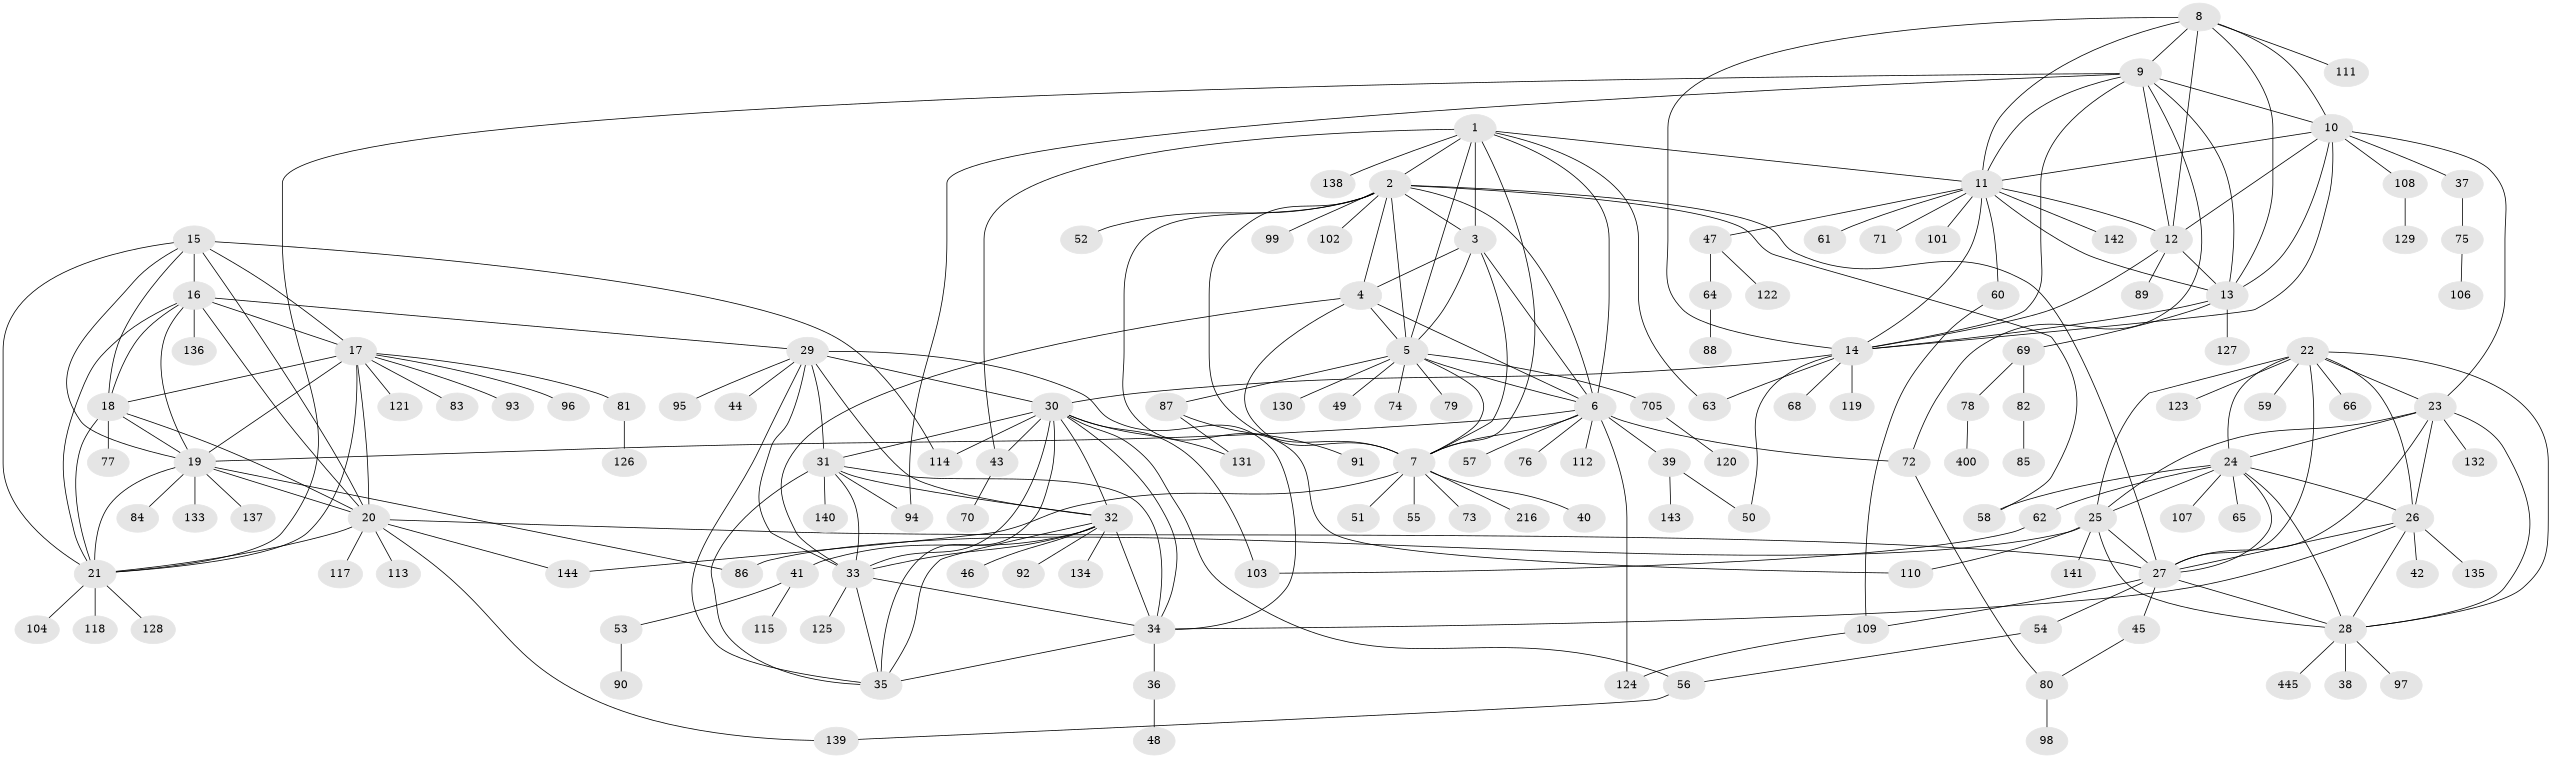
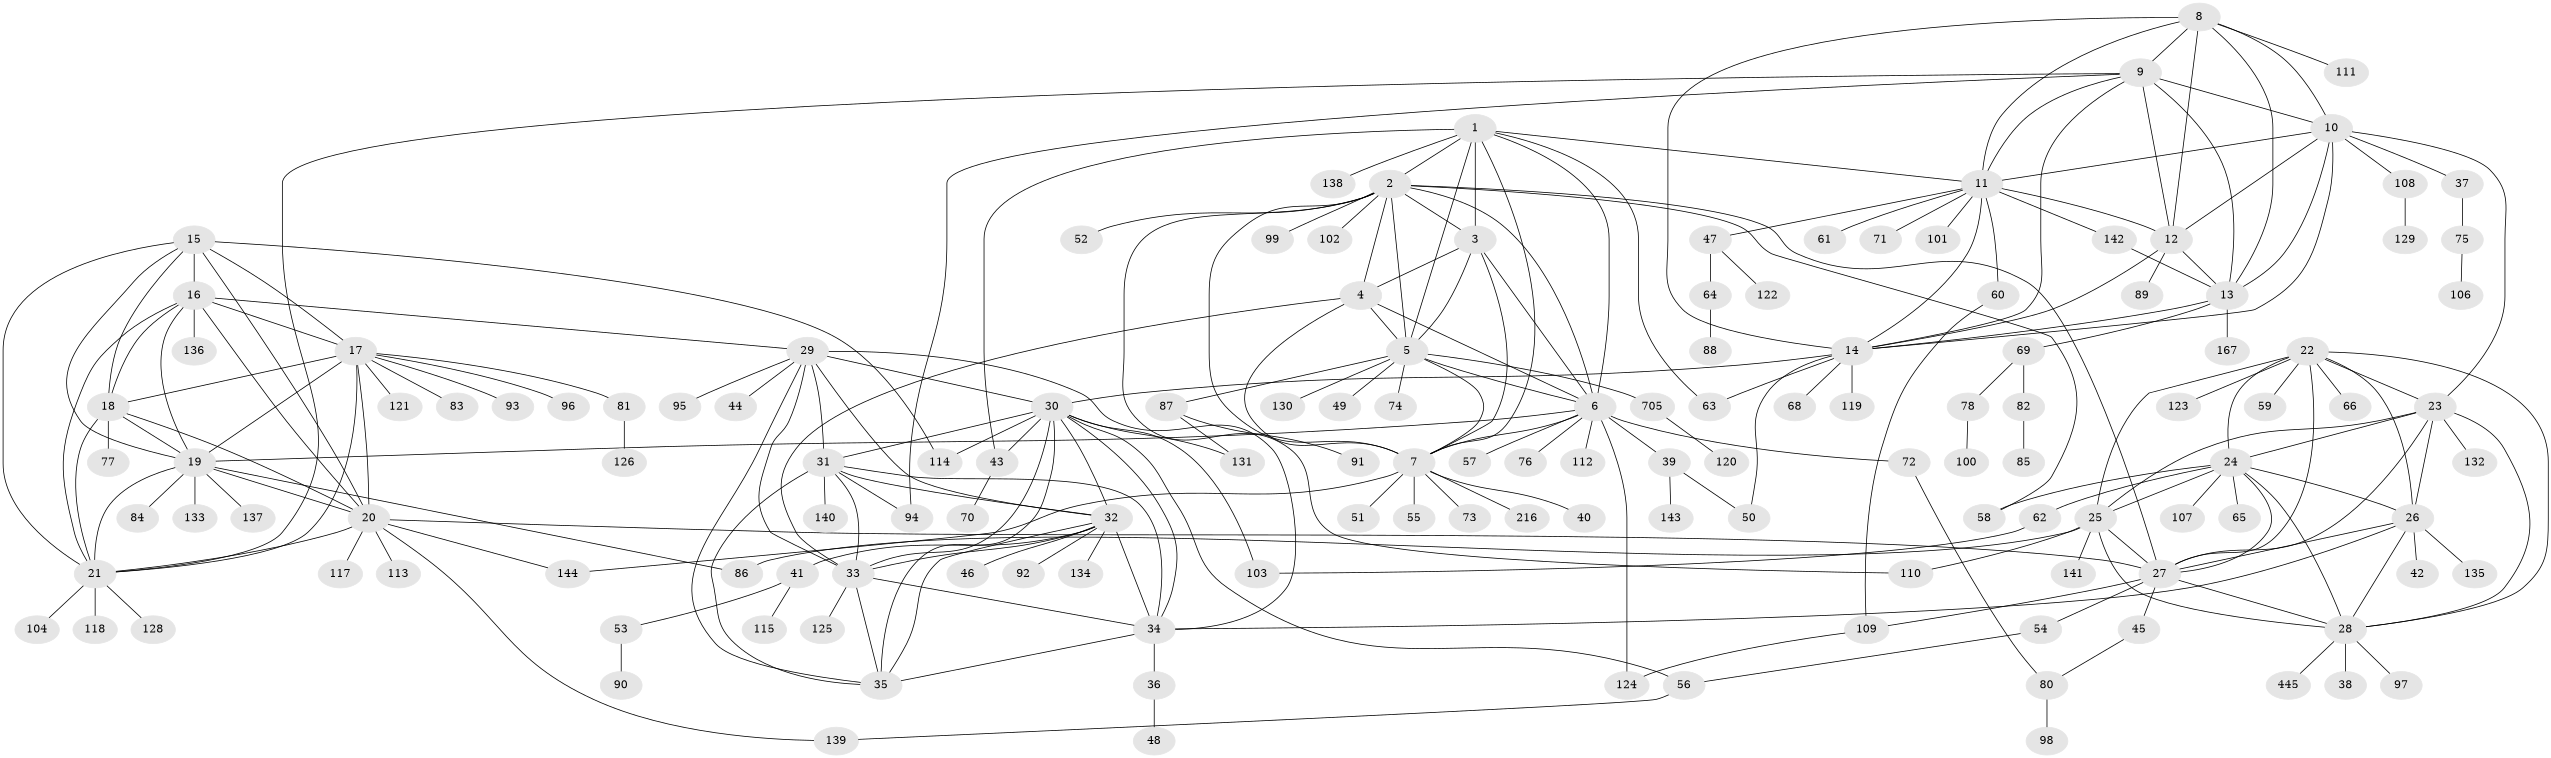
edge "11" -- "13": now "142" -- "13"
edge "9" -- "72": removed
node "127": label "127" -> "167"
node "79": removed
node "400": label "400" -> "100"
